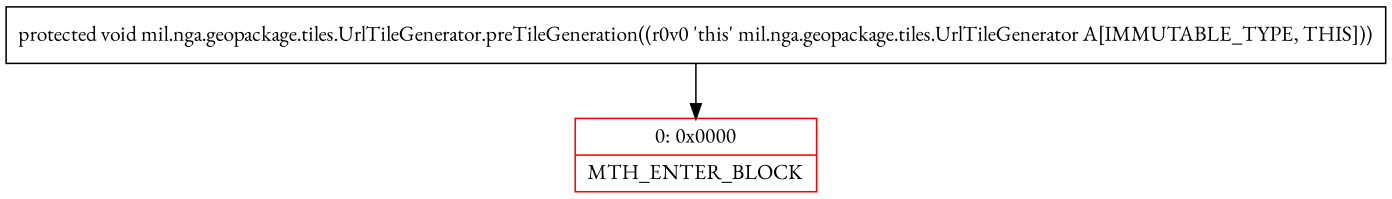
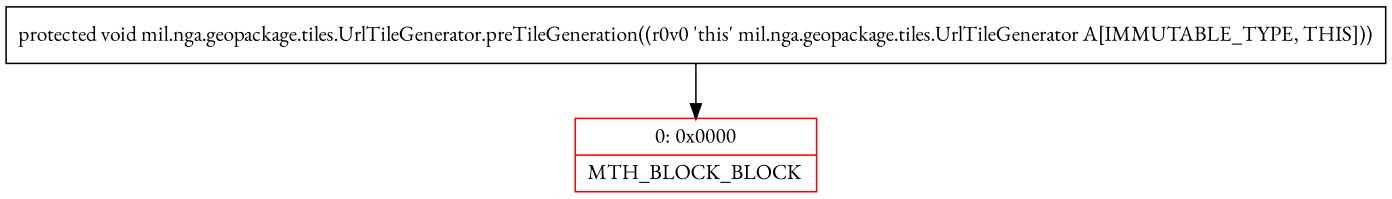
node "0: 0x0000": text "MTH_ENTER_BLOCK" -> "MTH_BLOCK_BLOCK"
